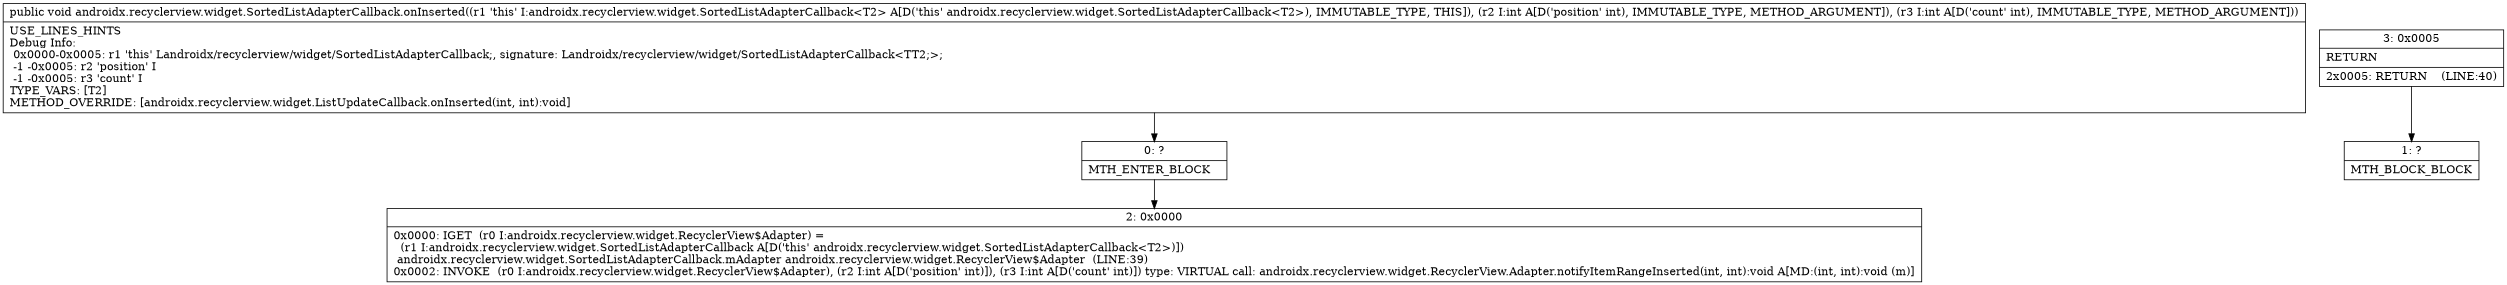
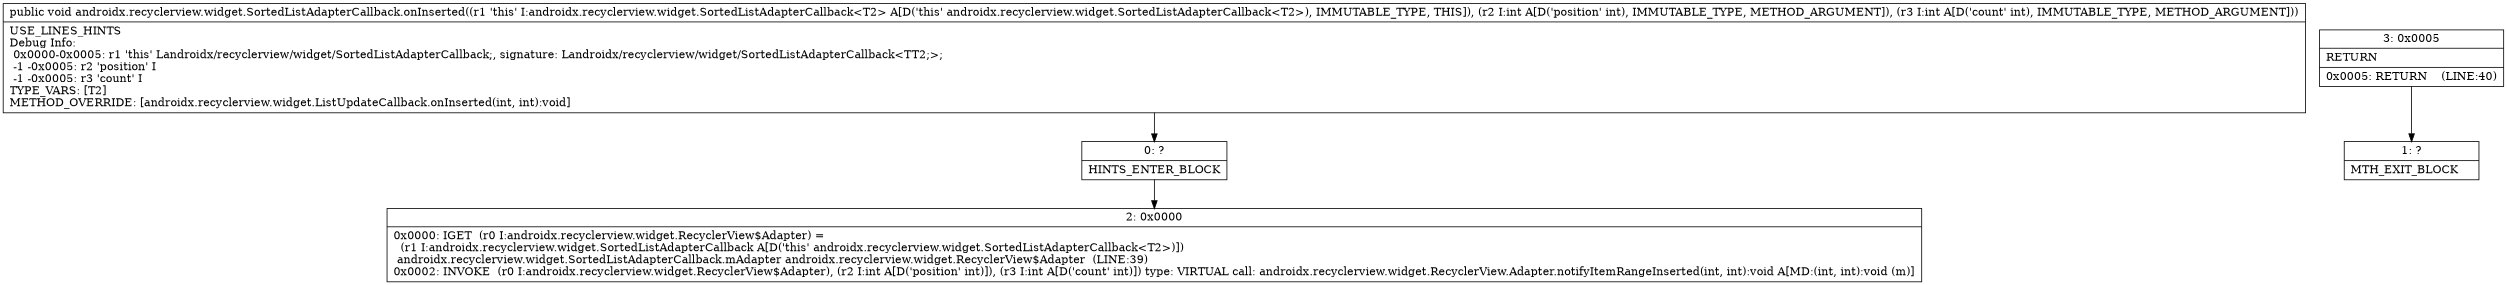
node "3: 0x0005": text "2x0005: RETURN    (LINE:40)" -> "0x0005: RETURN    (LINE:40)"
node "0: ?": text "MTH_ENTER_BLOCK" -> "HINTS_ENTER_BLOCK"
node "1: ?": text "MTH_BLOCK_BLOCK" -> "MTH_EXIT_BLOCK"
